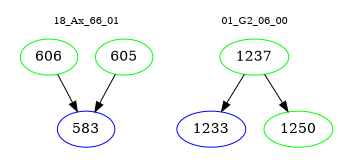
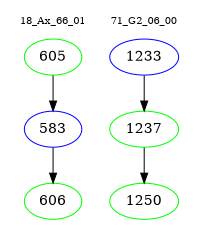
cluster "01_G2_06_00": label "01_G2_06_00" -> "71_G2_06_00"
edge "606" -> "583": reversed
edge "1237" -> "1233": reversed
